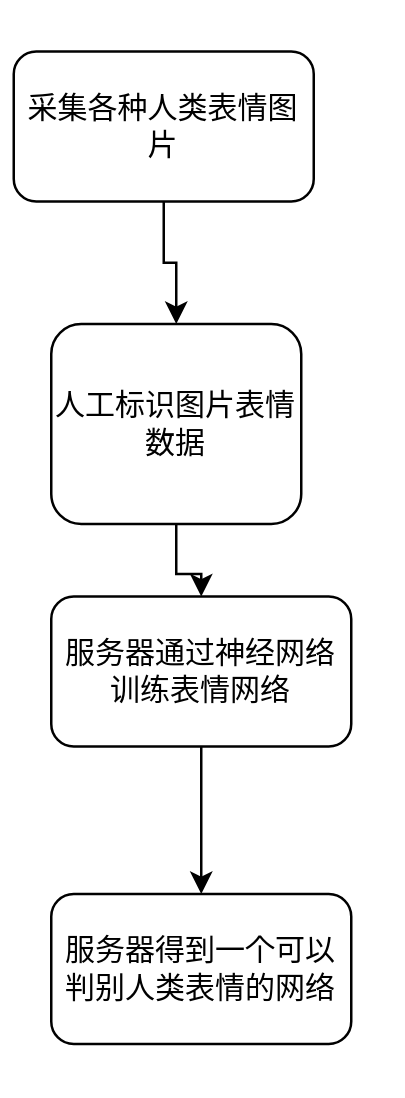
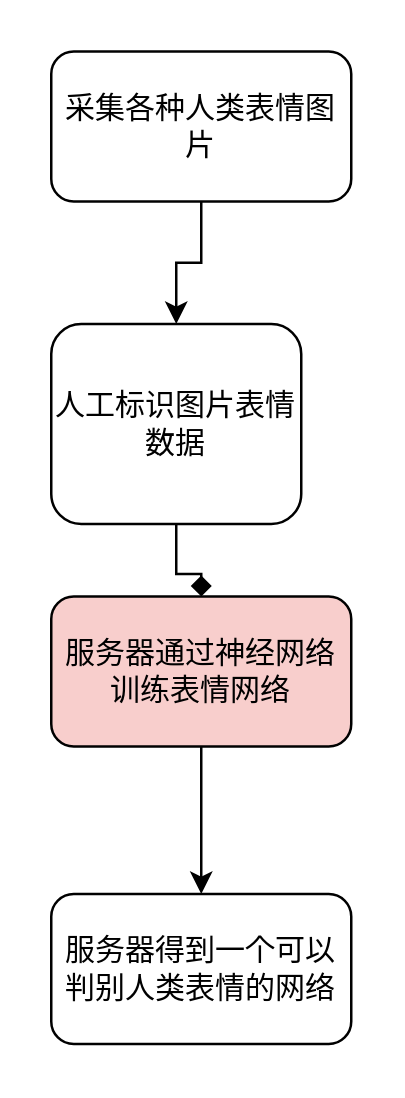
node "采集各种人类表情图片": moved (164, 126) -> (201, 126)
edge "人工标识图片表情数据" -> "服务器通过神经网络训练表情网络": arrowhead classic -> diamond
node "服务器通过神经网络训练表情网络": fillcolor #ffffff -> #f8cecc
